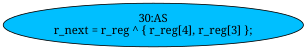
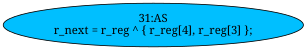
node "30:AS r_next = r_reg ^ { r_reg[4], r_reg[3] };": label "30:AS r_next = r_reg ^ { r_reg[4], r_reg[3] };" -> "31:AS r_next = r_reg ^ { r_reg[4], r_reg[3] };"
